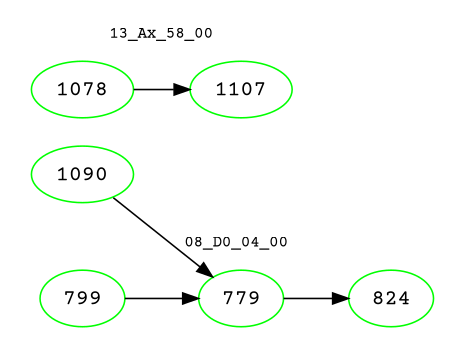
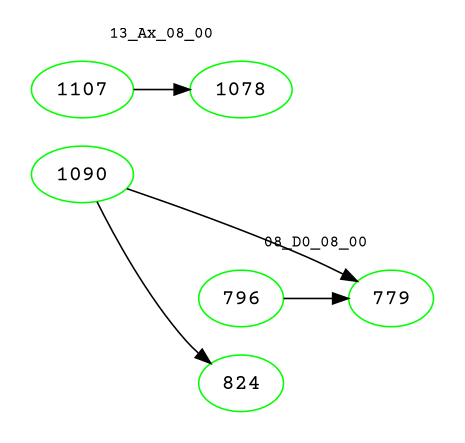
cluster "13_Ax_58_00": label "13_Ax_58_00" -> "13_Ax_08_00"
edge "1078" -> "1107": reversed
cluster "08_D0_04_00": label "08_D0_04_00" -> "08_D0_08_00"
node "799": label "799" -> "796"
edge "779" -> "824": now "1090" -> "824"
